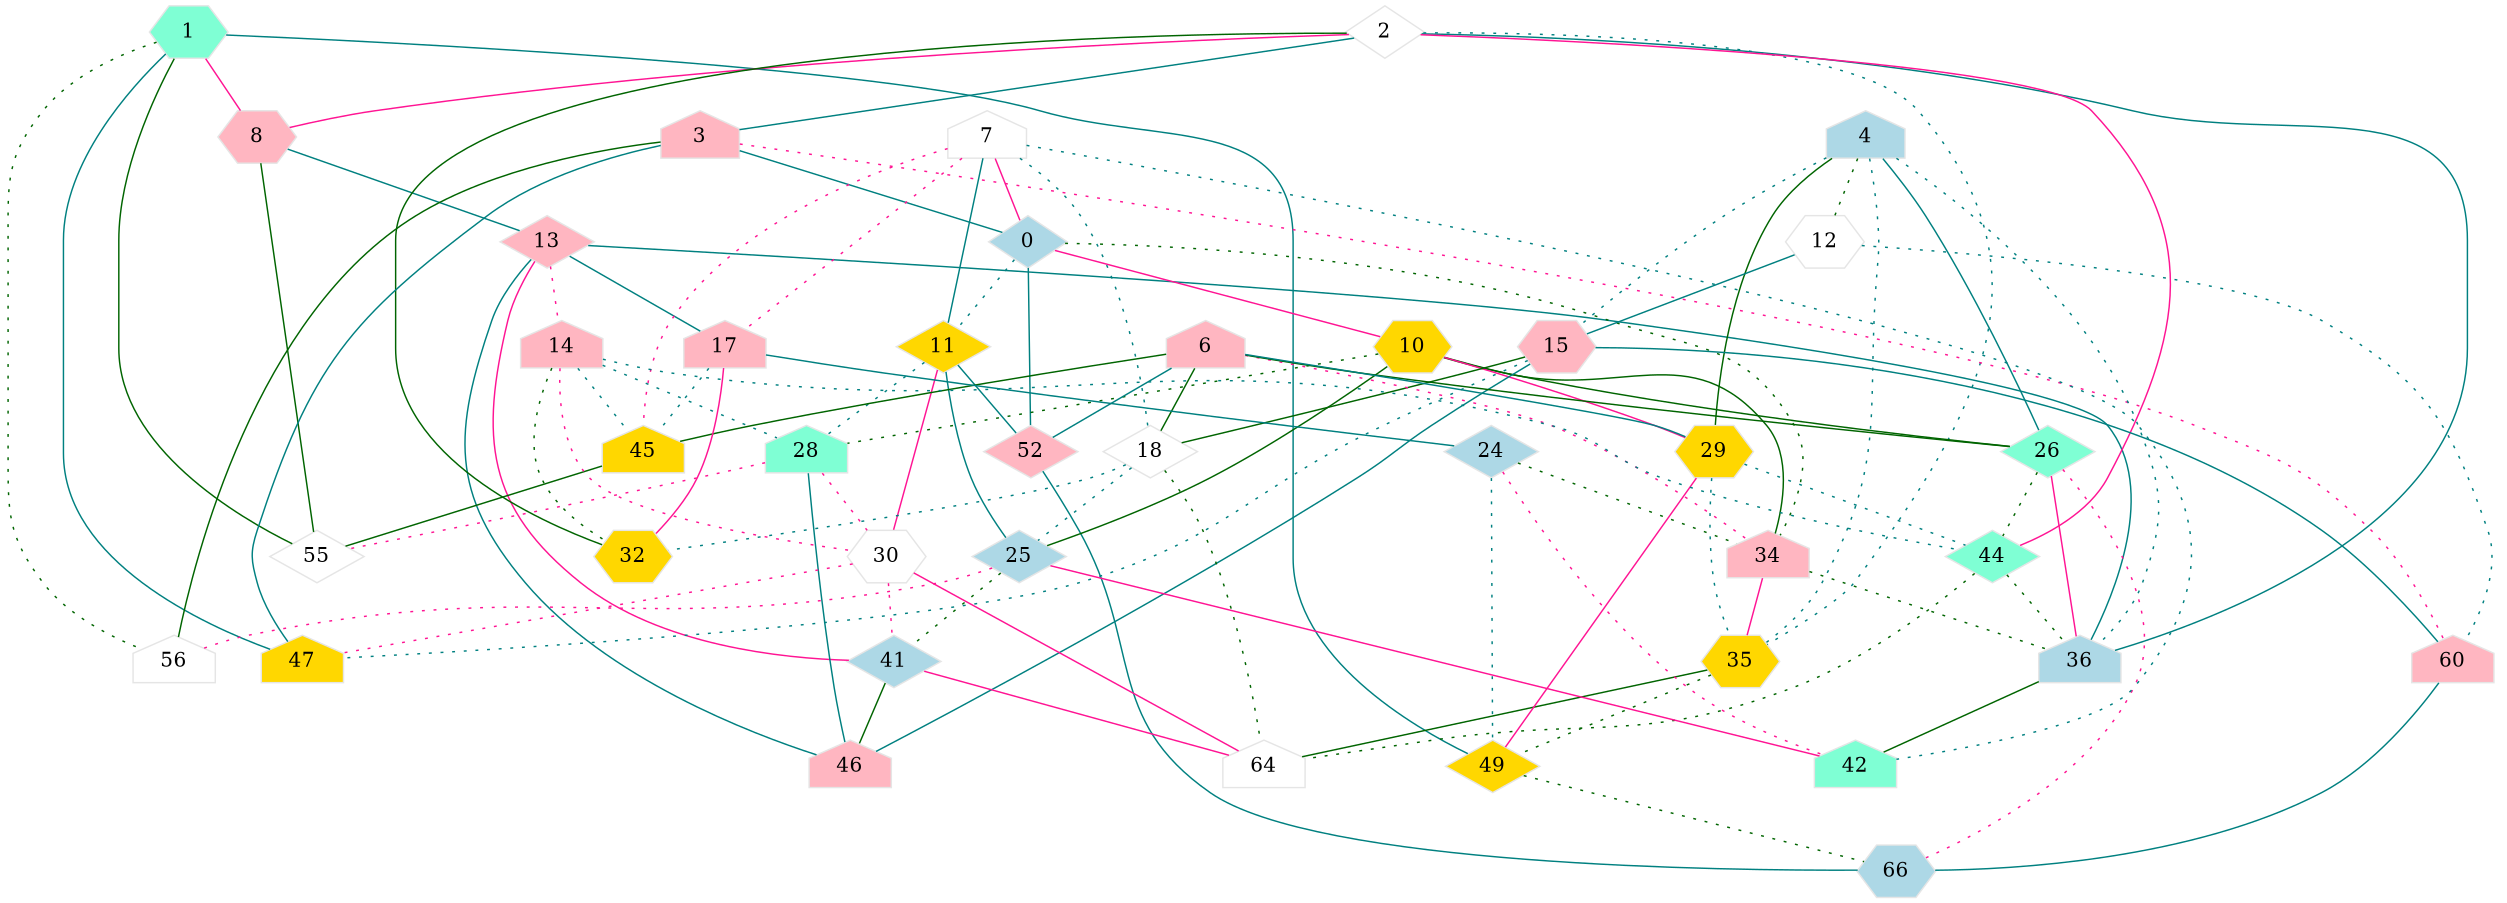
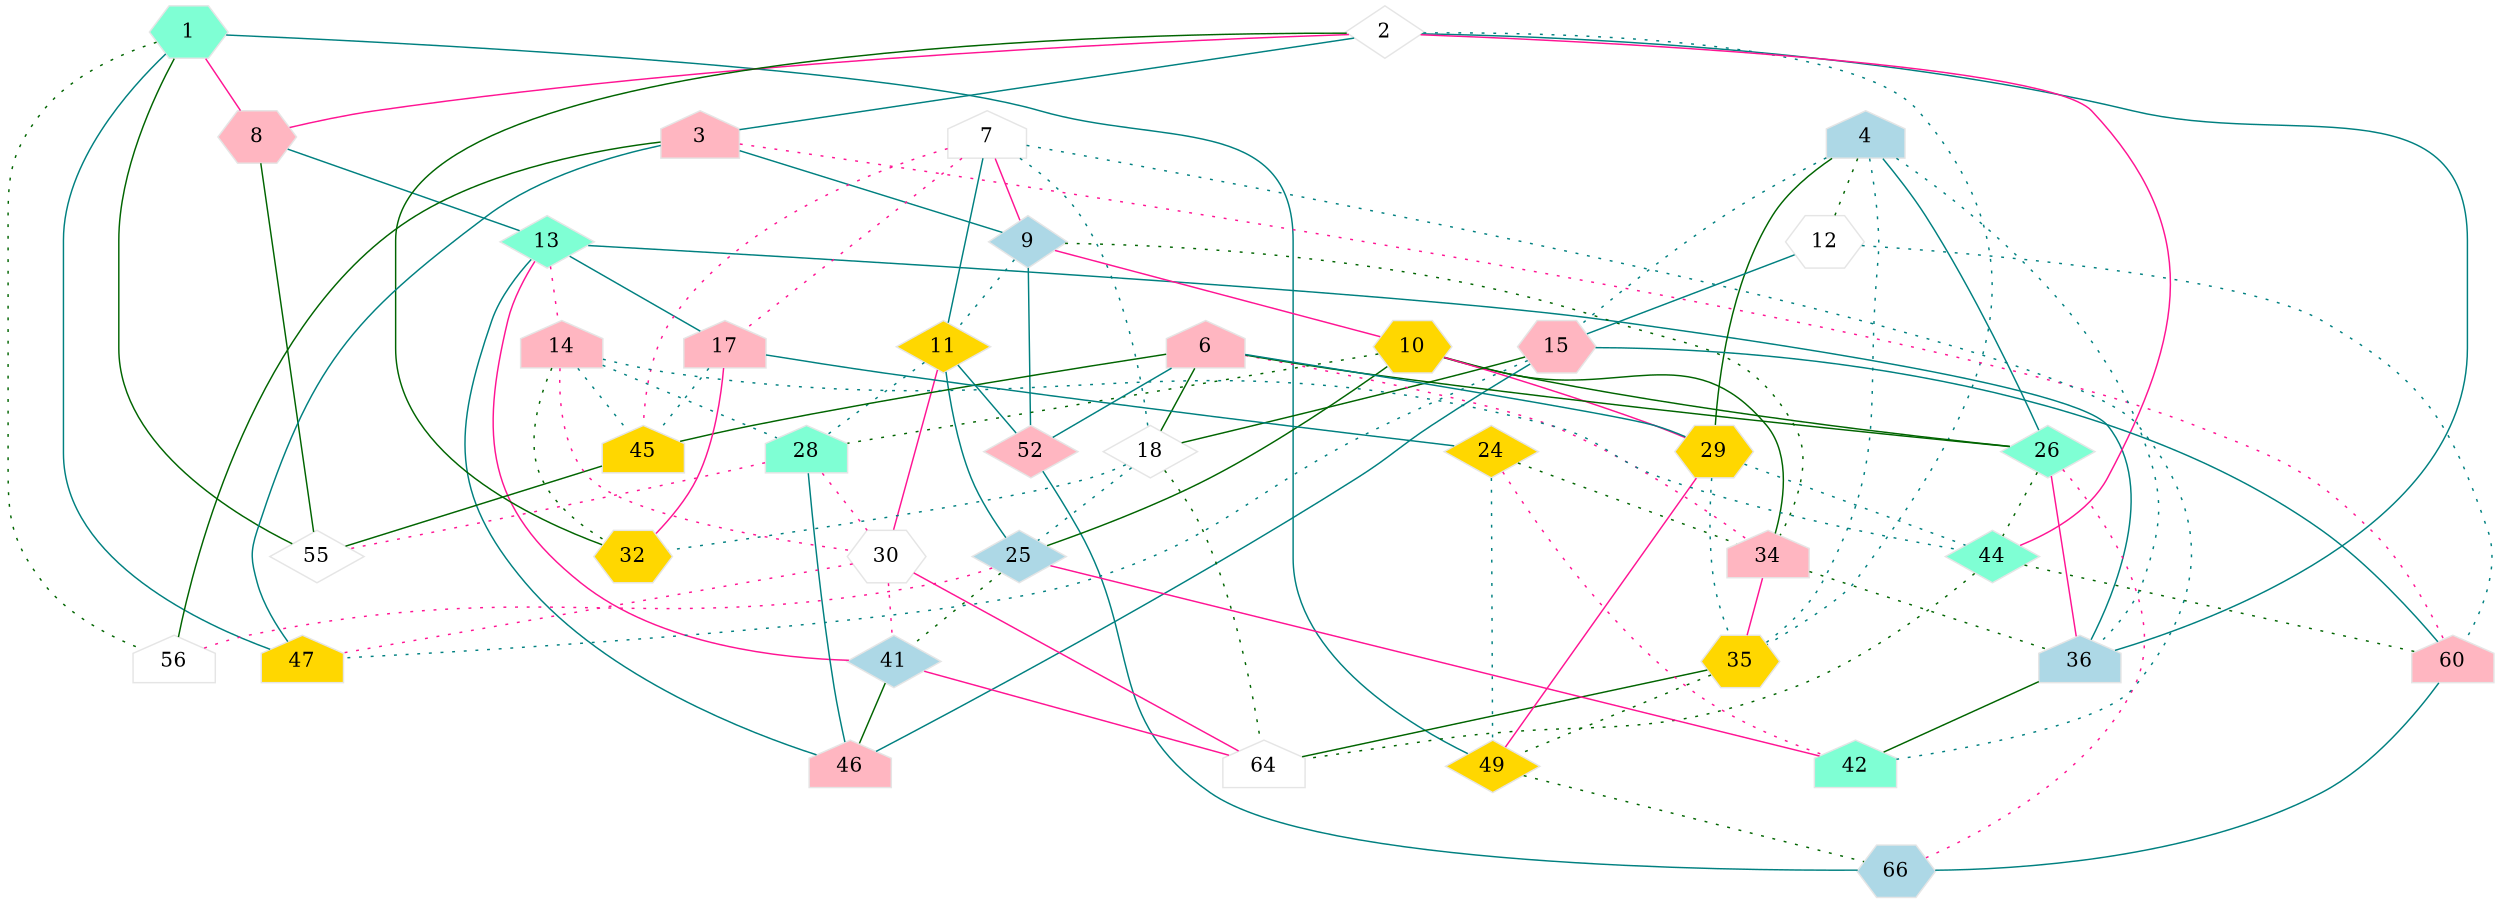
node "13": fillcolor lightpink -> aquamarine
node "0": label "0" -> "9"
node "24": fillcolor lightblue -> gold
edge "44" -- "36": now "44" -- "60"
